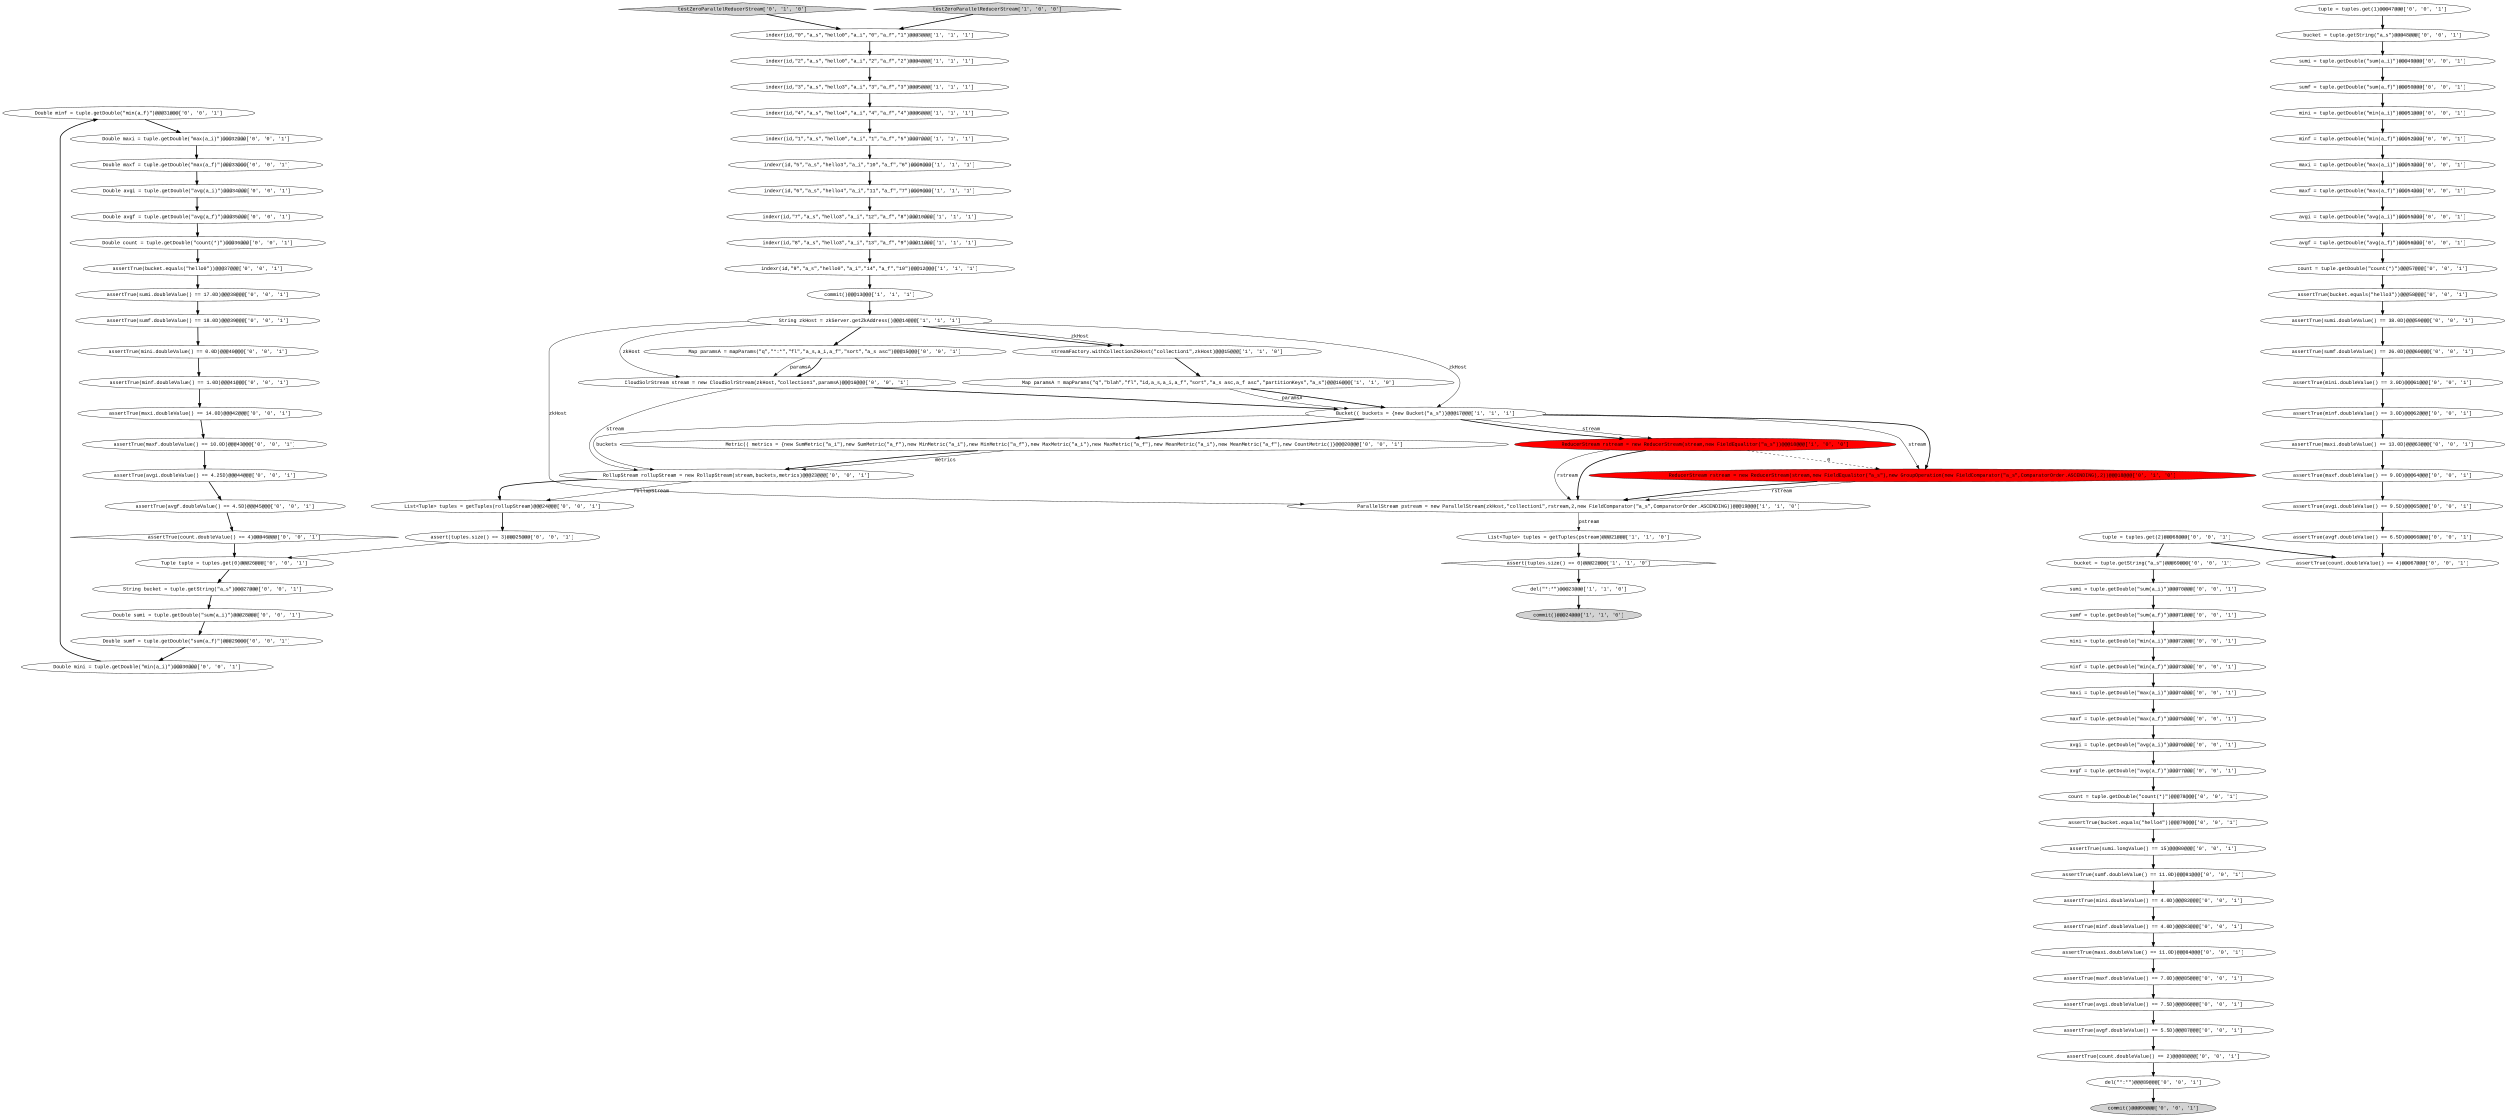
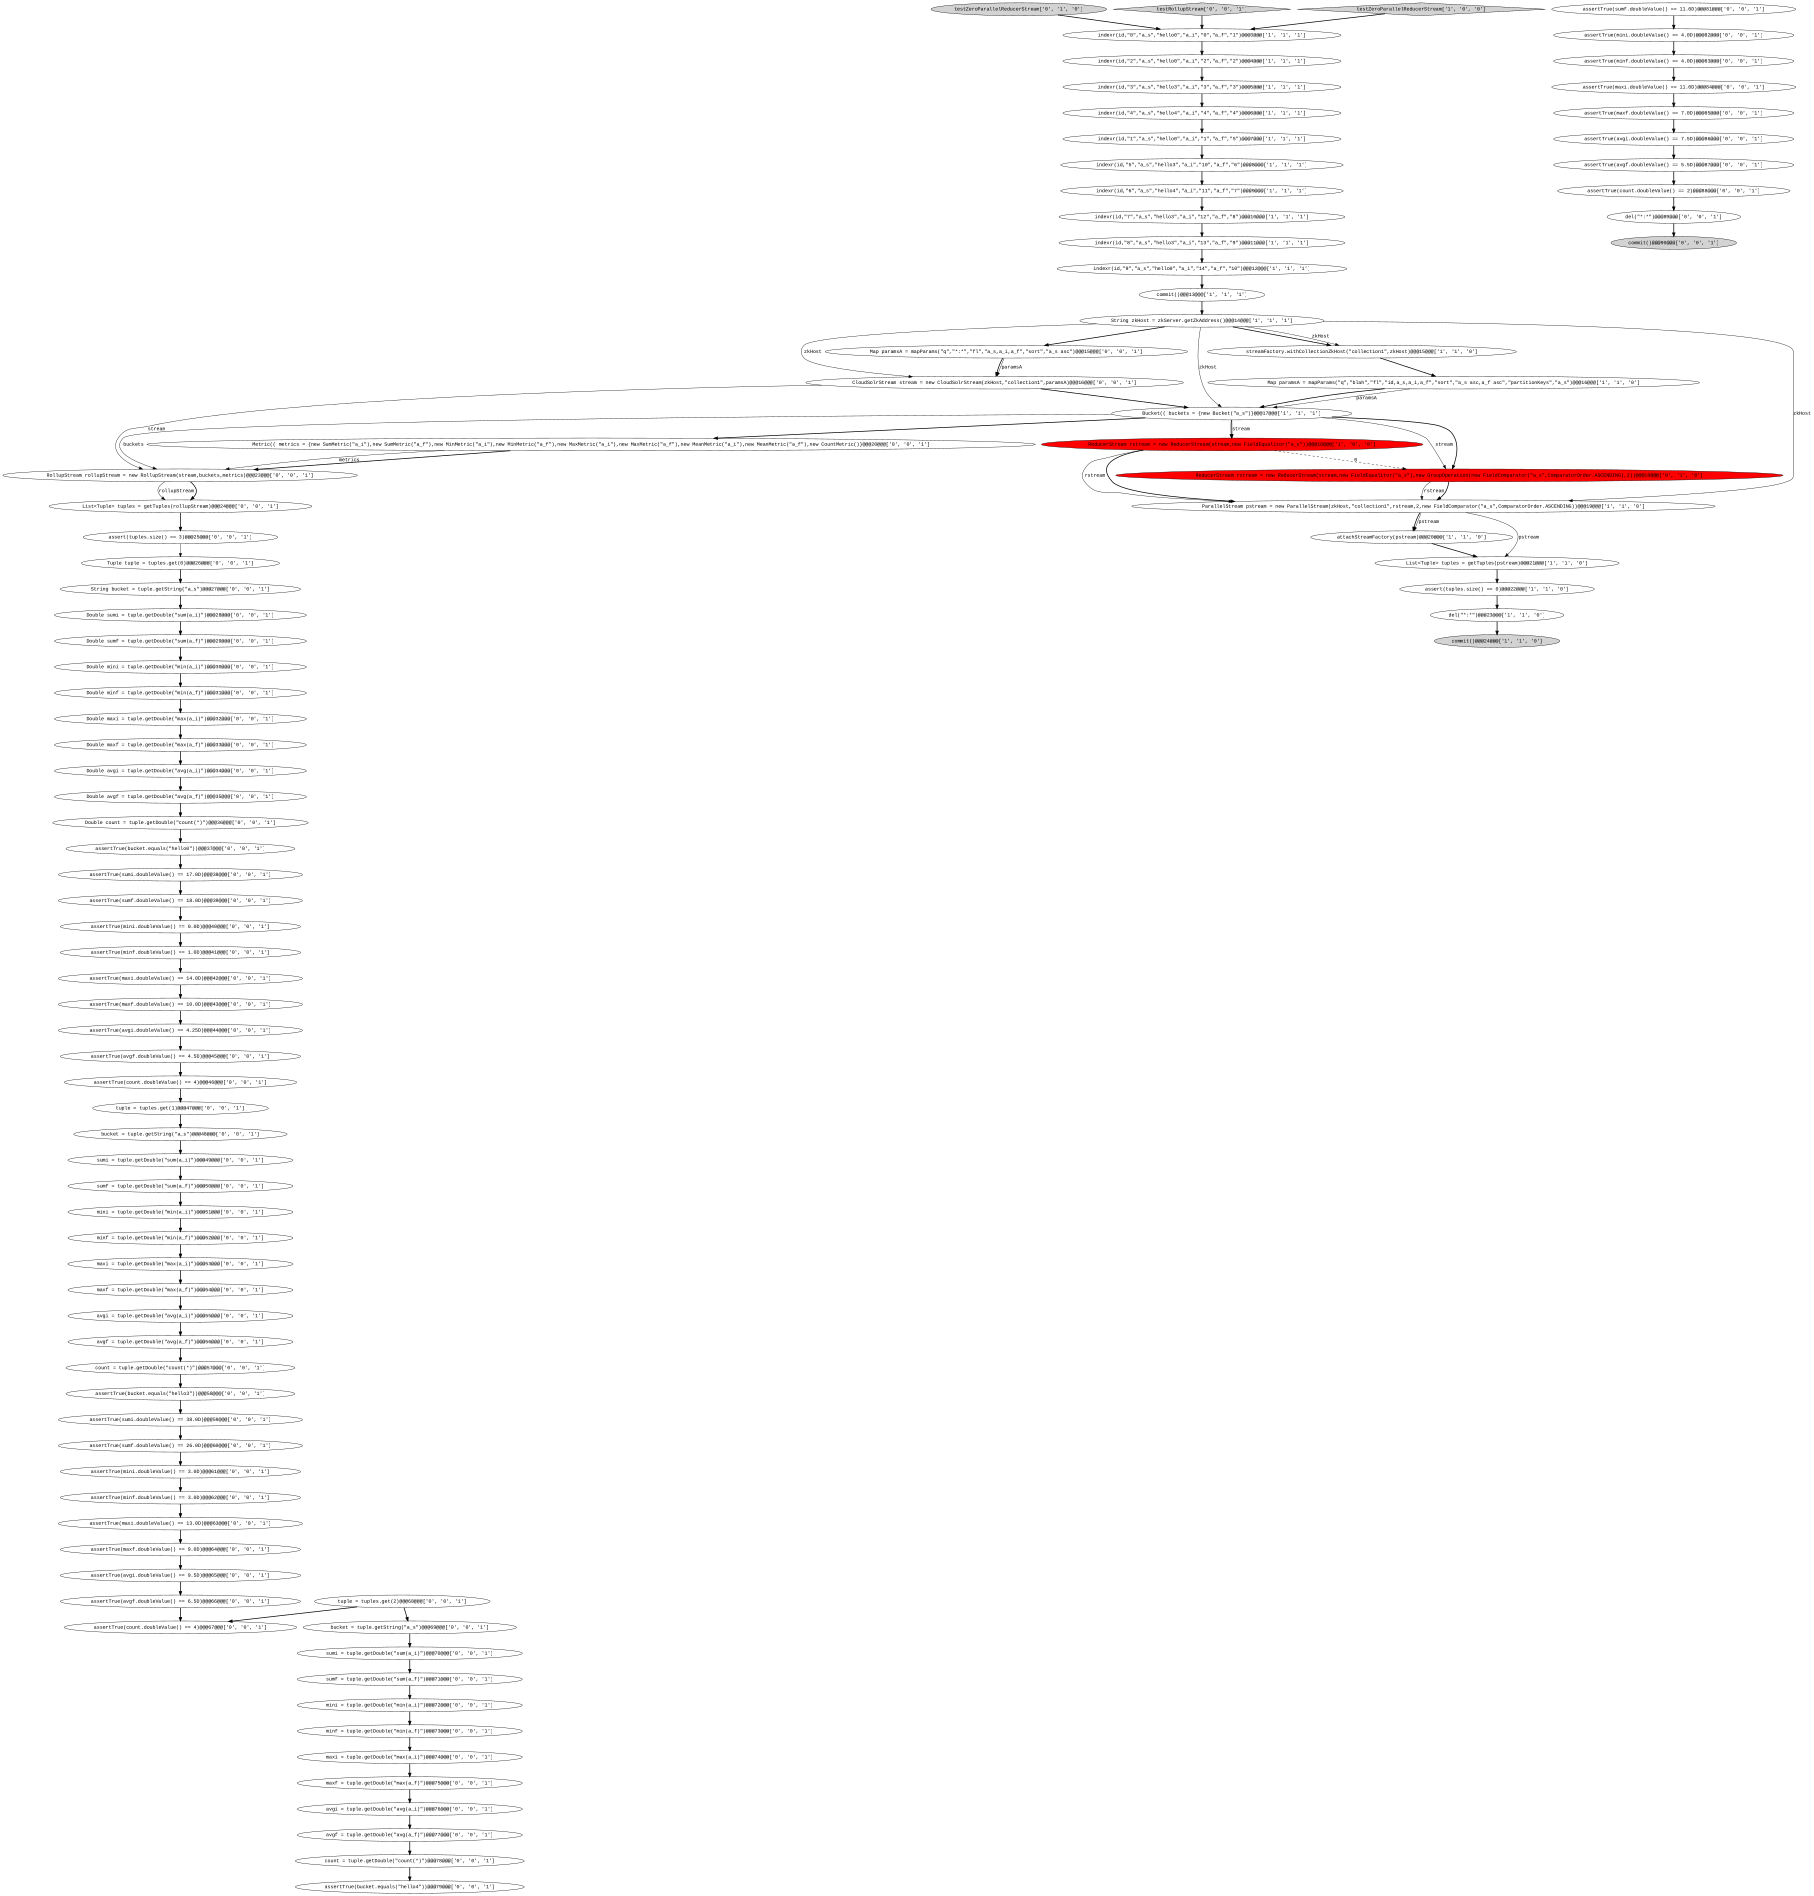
node "testZeroParallelReducerStream['0', '1', '0']": shape diamond -> ellipse
node "testRollupStream['0', '0', '1']": added
node "assertTrue(count.doubleValue() == 4)@@@46@@@['0', '0', '1']": shape diamond -> ellipse
node "attachStreamFactory(pstream)@@@20@@@['1', '1', '0']": added
edge "assertTrue(count.doubleValue() == 4)@@@46@@@['0', '0', '1']" -> "Tuple tuple = tuples.get(0)@@@26@@@['0', '0', '1']": now "assertTrue(count.doubleValue() == 4)@@@46@@@['0', '0', '1']" -> "tuple = tuples.get(1)@@@47@@@['0', '0', '1']"
node "assert(tuples.size() == 0)@@@22@@@['1', '1', '0']": shape diamond -> ellipse
node "assertTrue(sumi.longValue() == 15)@@@80@@@['0', '0', '1']": removed
